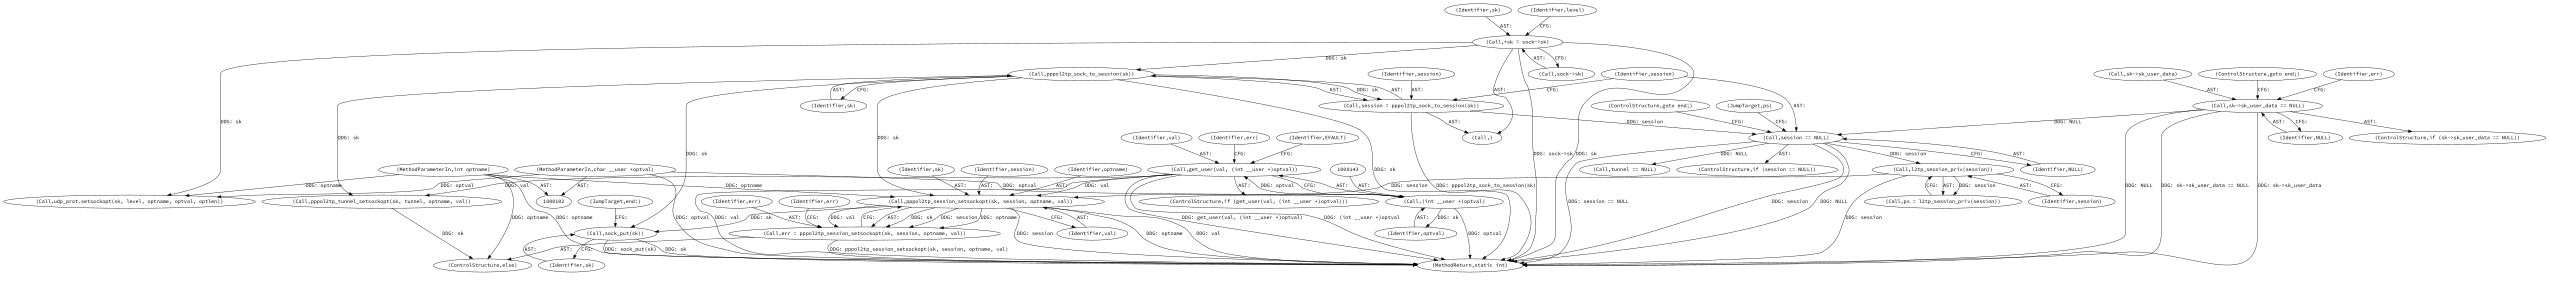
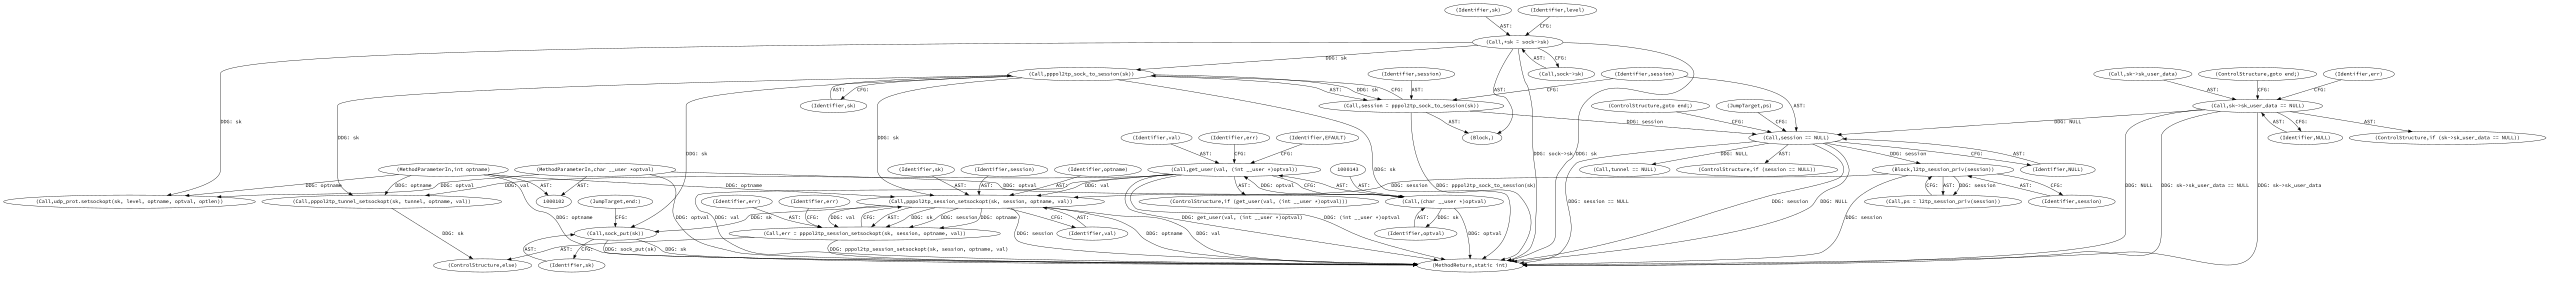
edge "(Call,session = pppol2tp_sock_to_session(sk))" -> "(Call,pppol2tp_sock_to_session(sk))": label "AST: " -> "CFG: "
node "(Call,)": label "(Call,)" -> "(Block,)"
node "(Call,l2tp_session_priv(session))": label "(Call,l2tp_session_priv(session))" -> "(Block,l2tp_session_priv(session))"
node "(Call,(int __user *)optval)": label "(Call,(int __user *)optval)" -> "(Call,(char __user *)optval)"
edge "(MethodParameterIn,int optname)" -> "(ControlStructure,else)": now "(MethodParameterIn,int optname)" -> "(Call,pppol2tp_tunnel_setsockopt(sk, tunnel, optname, val))"
